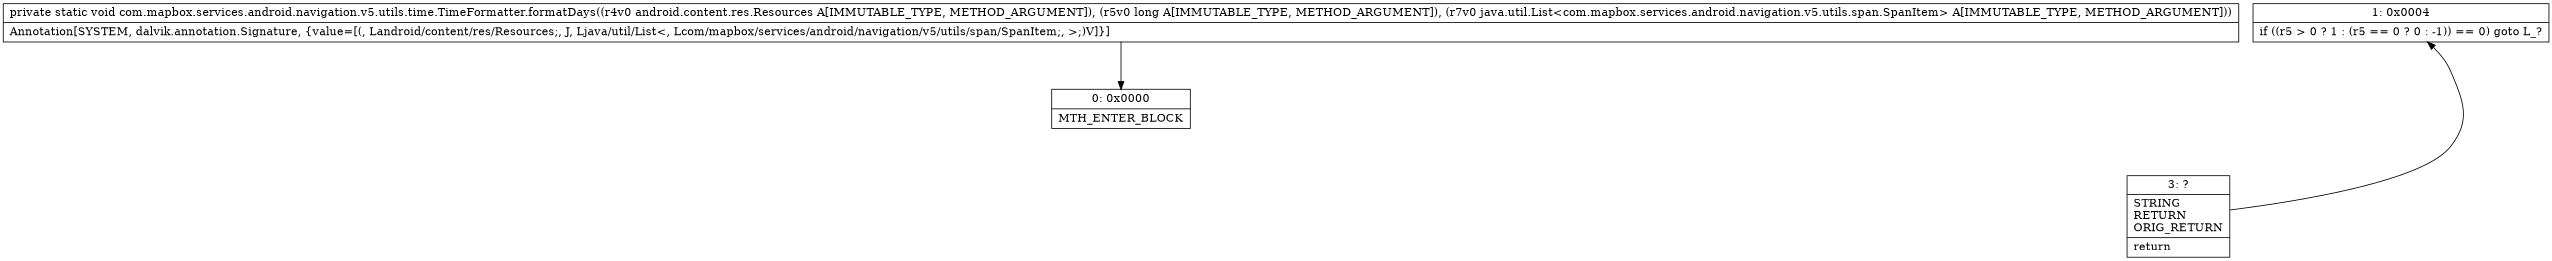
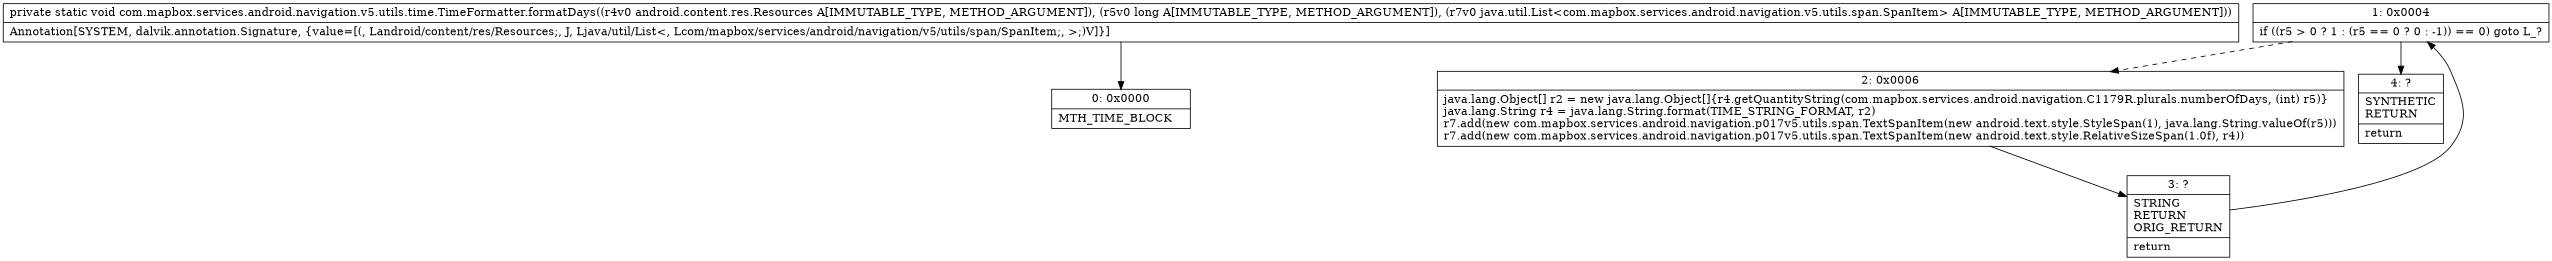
node "2: 0x0006": added
node "4: ?": added
node "0: 0x0000": text "MTH_ENTER_BLOCK" -> "MTH_TIME_BLOCK"
